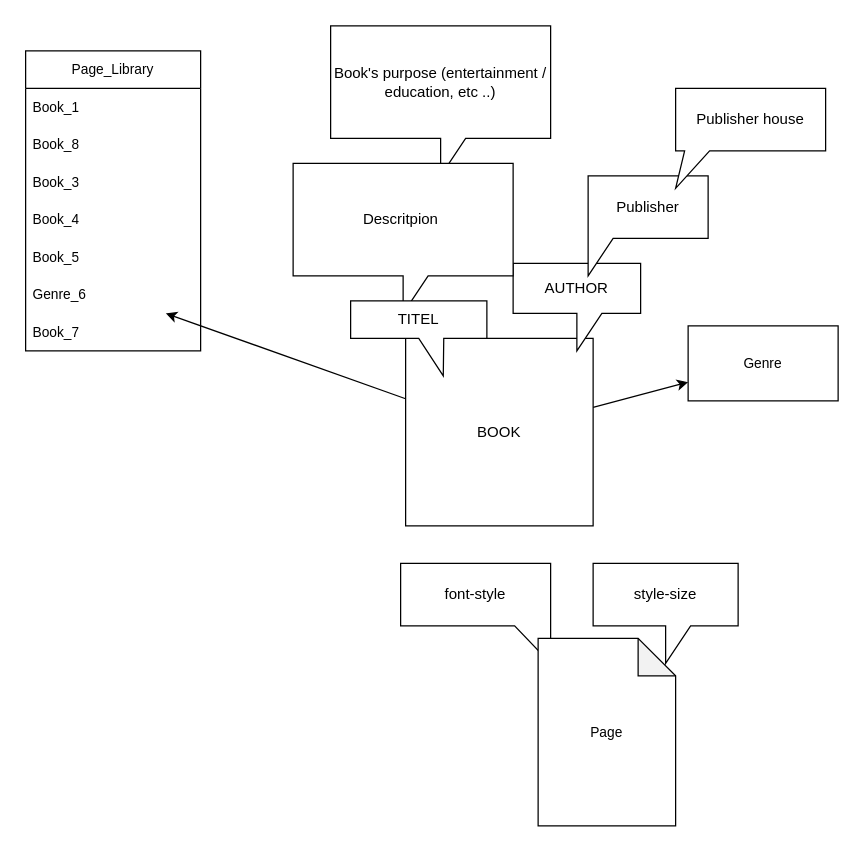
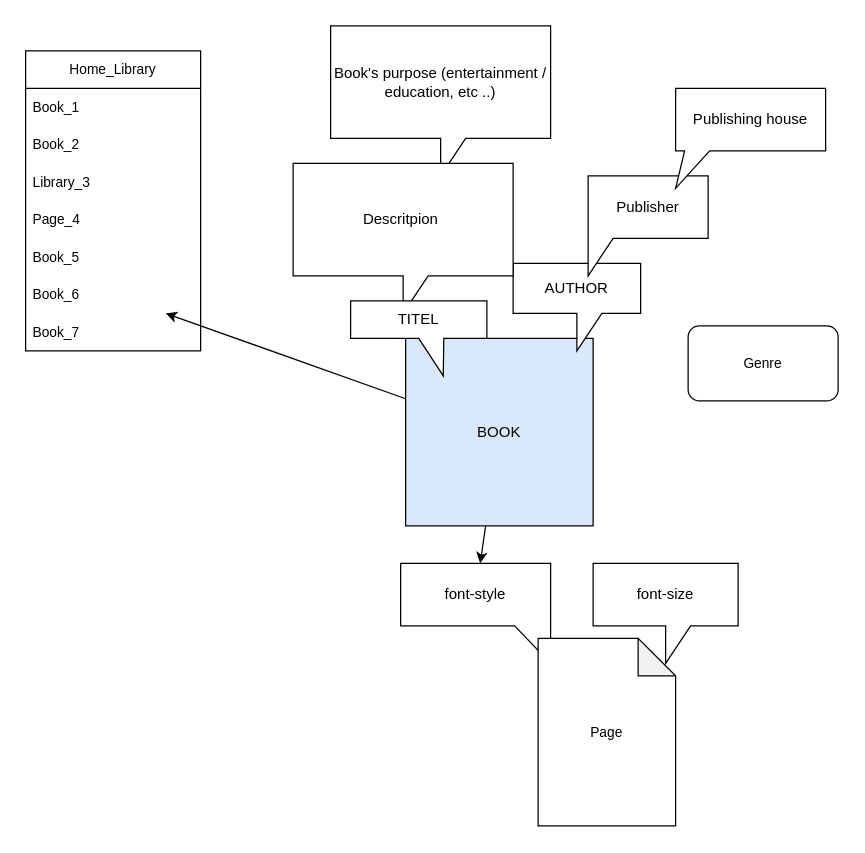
node "Page_Library": label "Page_Library" -> "Home_Library"
node "Publisher house": label "Publisher house" -> "Publishing house"
node "Book_8": label "Book_8" -> "Book_2"
node "Book_3": label "Book_3" -> "Library_3"
node "Book_4": label "Book_4" -> "Page_4"
node "Genre_6": label "Genre_6" -> "Book_6"
node "Genre": shape rectangle -> rounded rectangle
edge "BOOK" -> "Genre": now "BOOK" -> "font-style"
node "BOOK": fillcolor #ffffff -> #dae8fc
node "style-size": label "style-size" -> "font-size"
